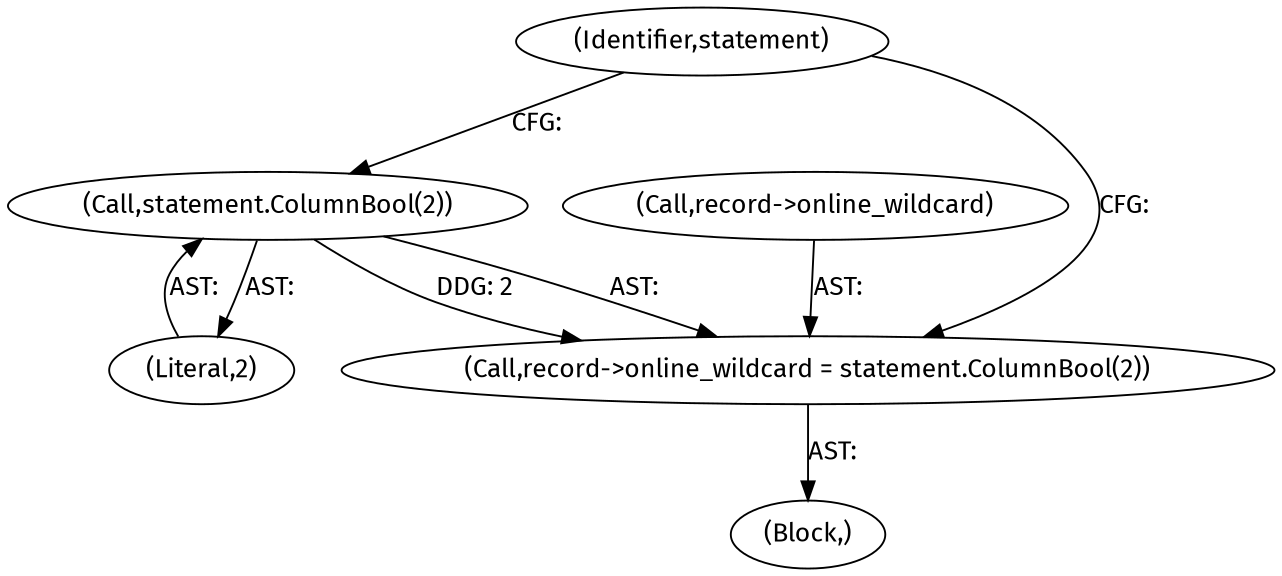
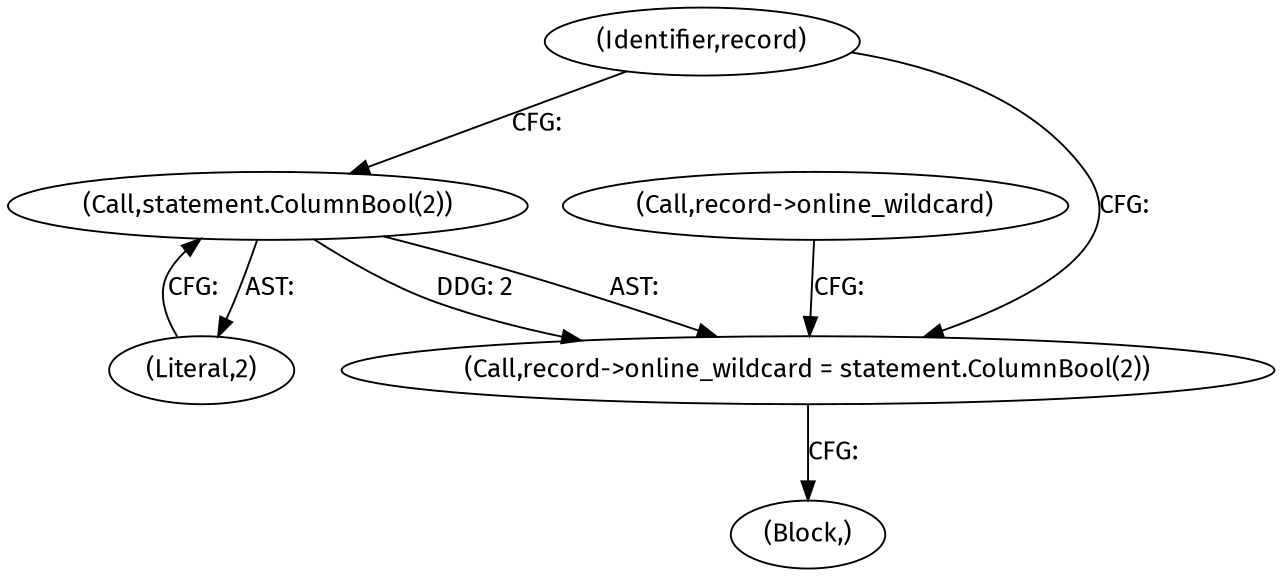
node "(Identifier,statement)": label "(Identifier,statement)" -> "(Identifier,record)"
edge "(Literal,2)" -> "(Call,statement.ColumnBool(2))": label "AST: " -> "CFG: "
edge "(Call,record->online_wildcard)" -> "(Call,record->online_wildcard = statement.ColumnBool(2))": label "AST: " -> "CFG: "
edge "(Call,record->online_wildcard = statement.ColumnBool(2))" -> "(Block,)": label "AST: " -> "CFG: "
